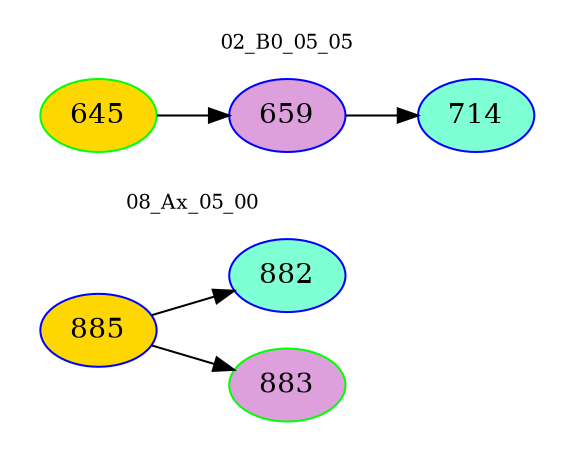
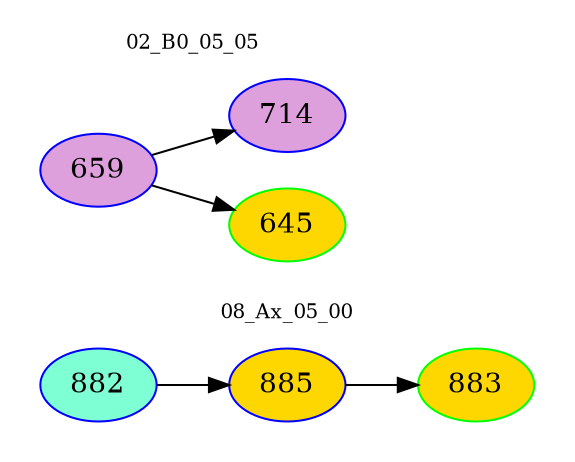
edge "645" -> "659": reversed
node "714": fillcolor aquamarine -> plum
edge "885" -> "882": reversed
node "883": fillcolor plum -> gold
